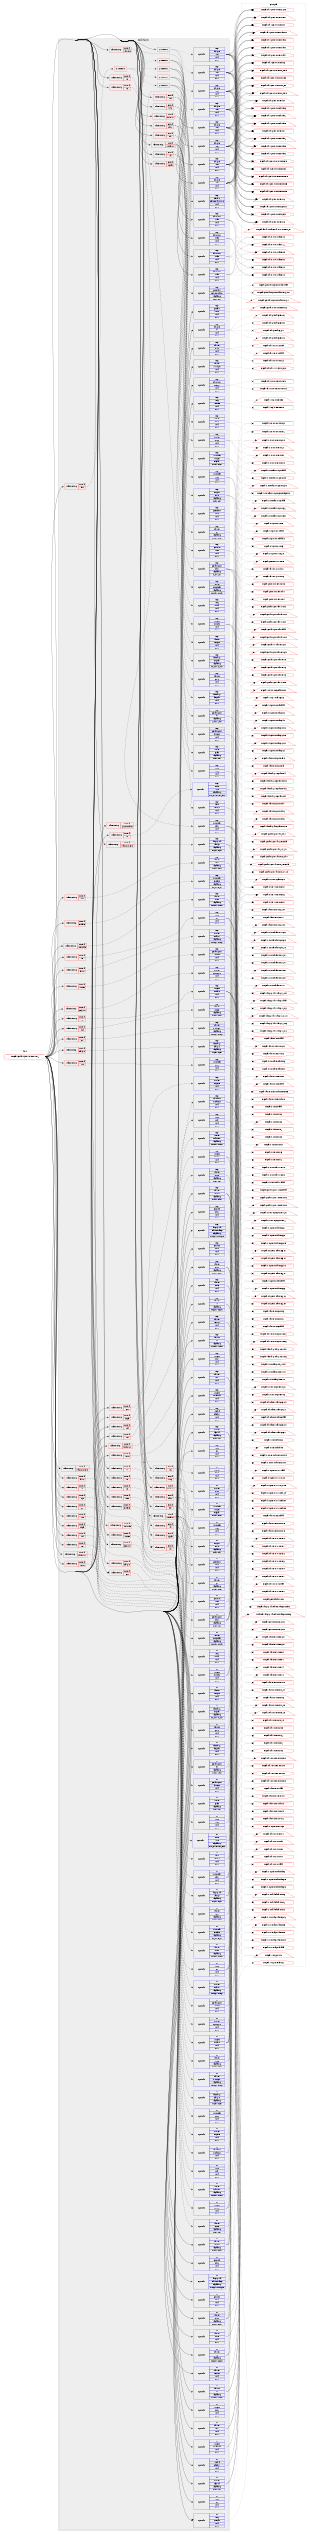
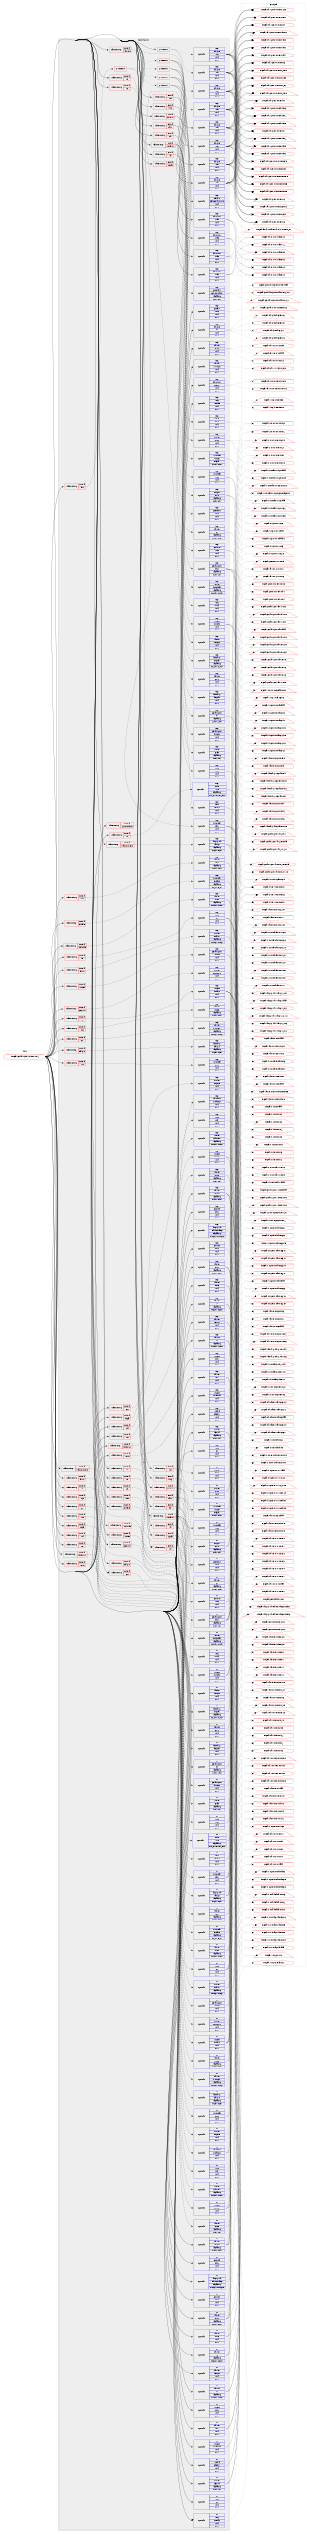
node "portage://app-selinux/qemu-8.2.6-r1": label "portage://app-selinux/qemu-8.2.6-r1" -> "portage://app-emulation/qemu-8.2.6-r1"
node "portage://app-emulation/xen-tools-4.19.0": removed
node "portage://sys-apps/systemd-256.1-r3": label "portage://sys-apps/systemd-256.1-r3" -> "virtiofsd://sys-apps/systemd-256.1-r3"
node "dmidecode://net-analyzer/openbsd-netcat-1.218_p5": label "dmidecode://net-analyzer/openbsd-netcat-1.218_p5" -> "portage://net-analyzer/openbsd-netcat-1.218_p5"
